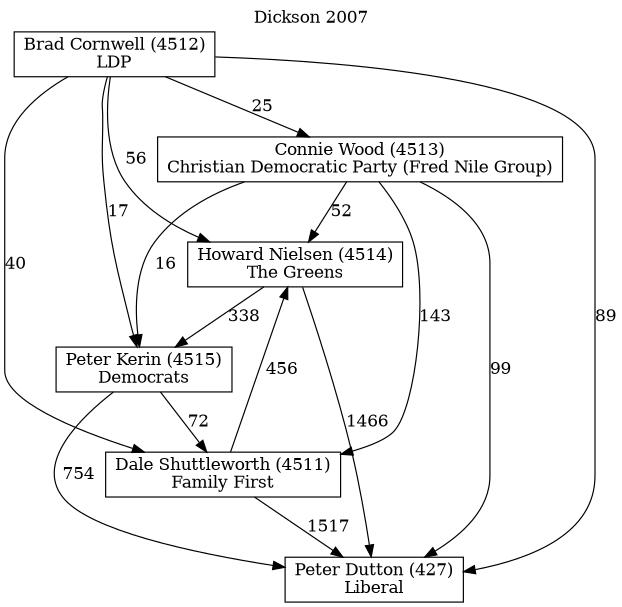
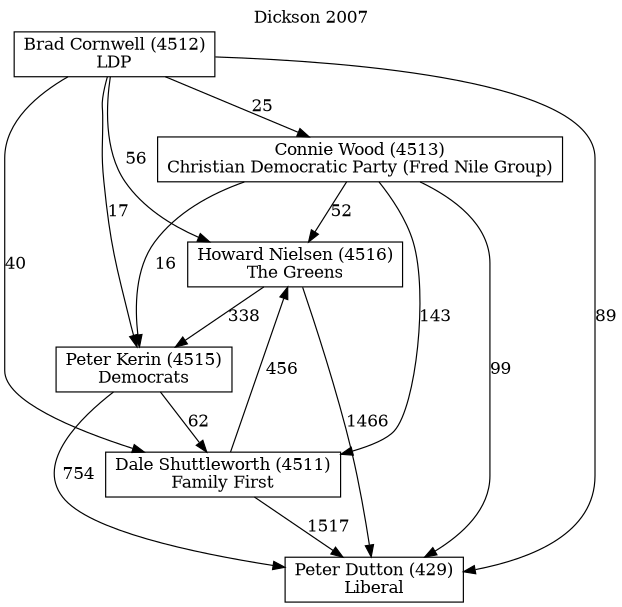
node "Howard Nielsen (4514) The Greens": label "Howard Nielsen (4514) The Greens" -> "Howard Nielsen (4516) The Greens"
edge "Peter Kerin (4515) Democrats" -> "Dale Shuttleworth (4511) Family First": label "72" -> "62"
node "Peter Dutton (427) Liberal": label "Peter Dutton (427) Liberal" -> "Peter Dutton (429) Liberal"
